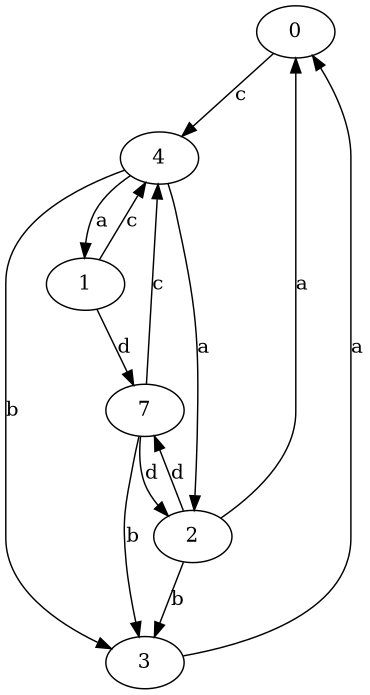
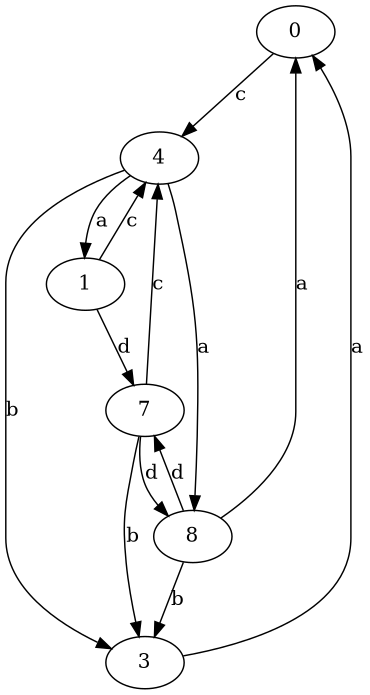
node "2": label "2" -> "8"
